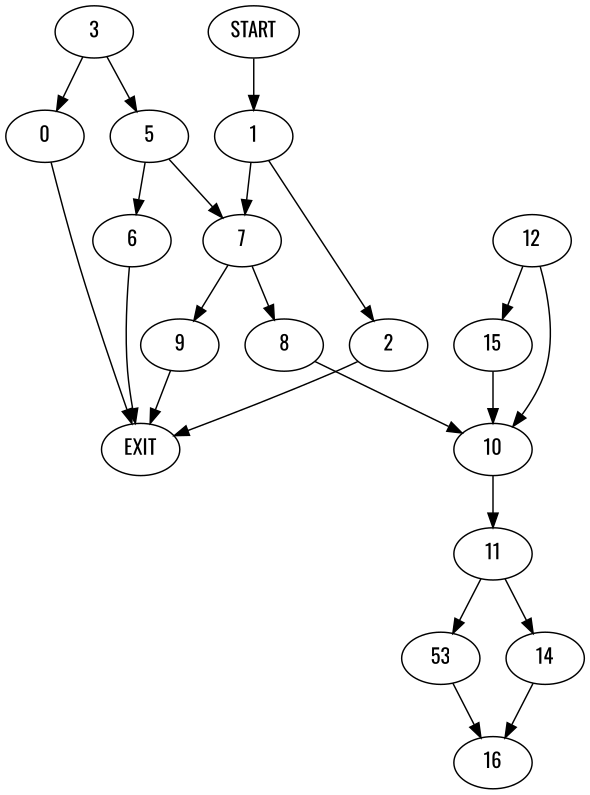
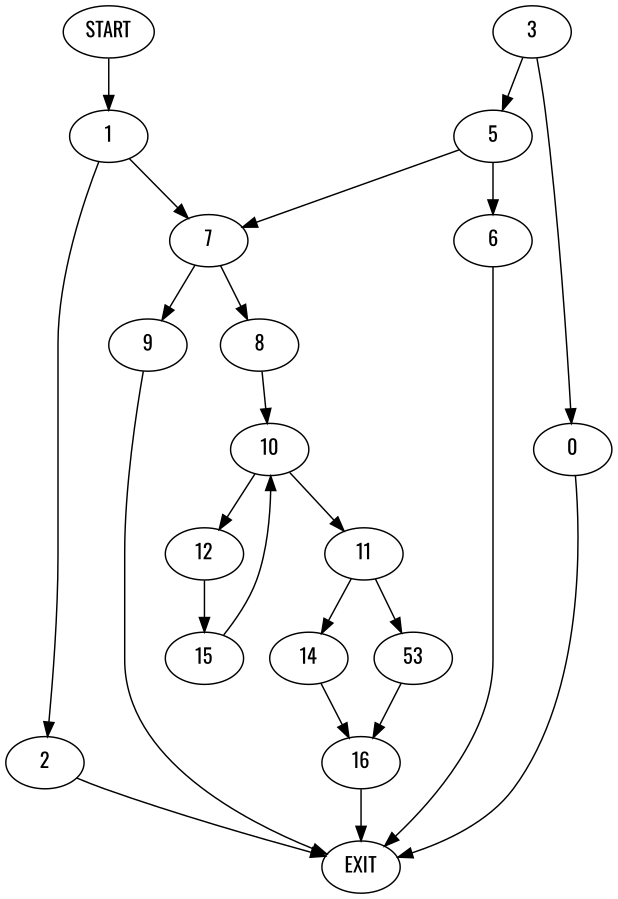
edge "12" -> "10": reversed
edge "16" -> "EXIT": added
